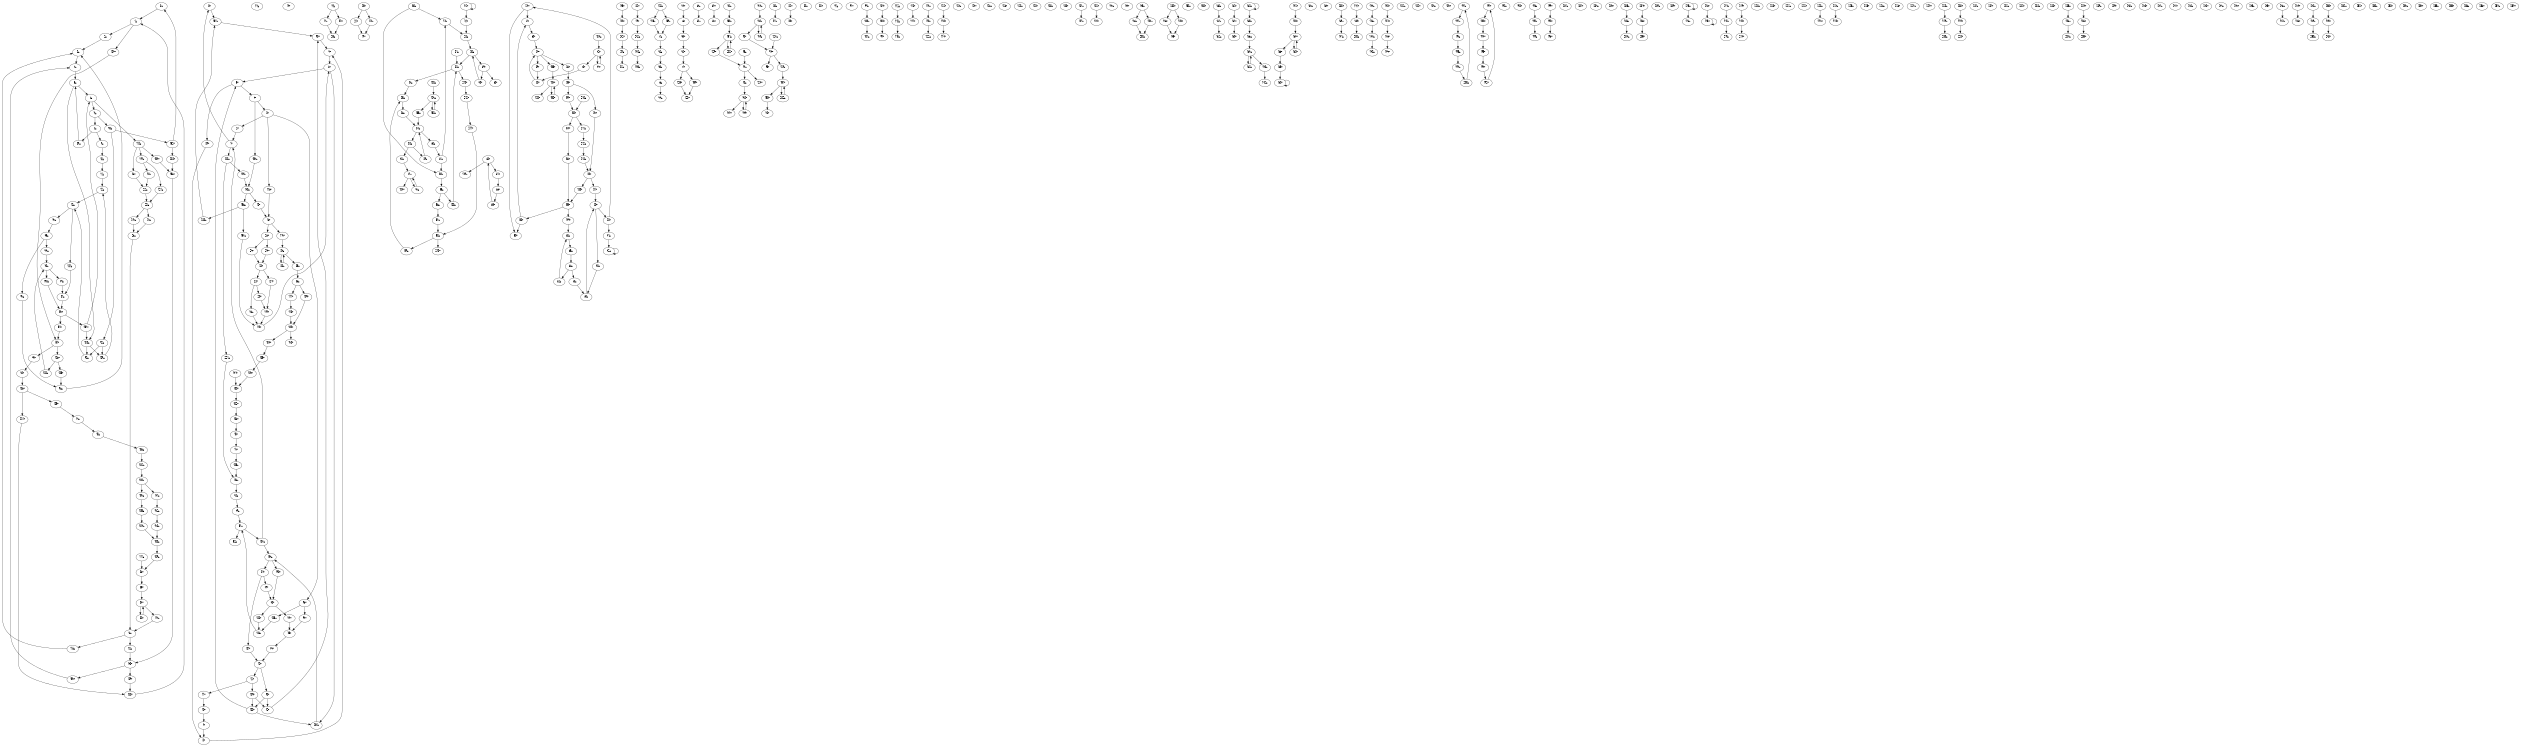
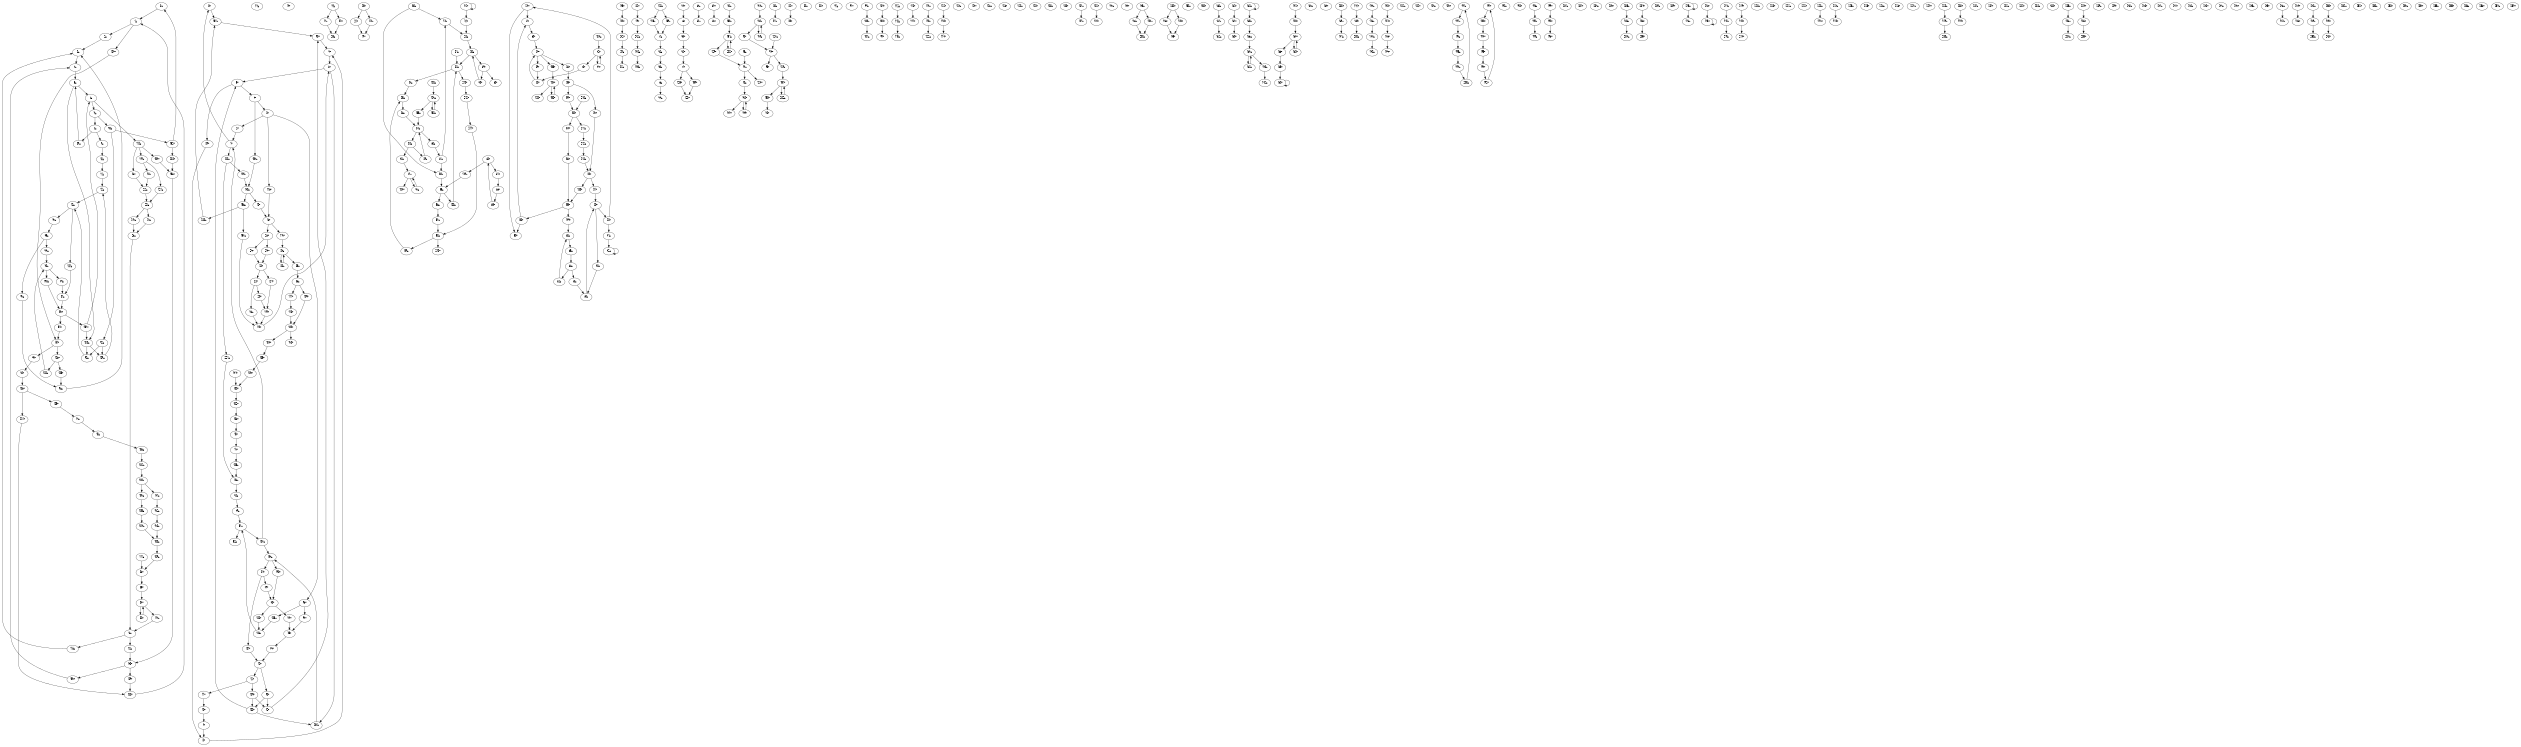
node "233-": label "233-" -> "433-"
node "228-": removed
edge "179+" -> "55+": added
